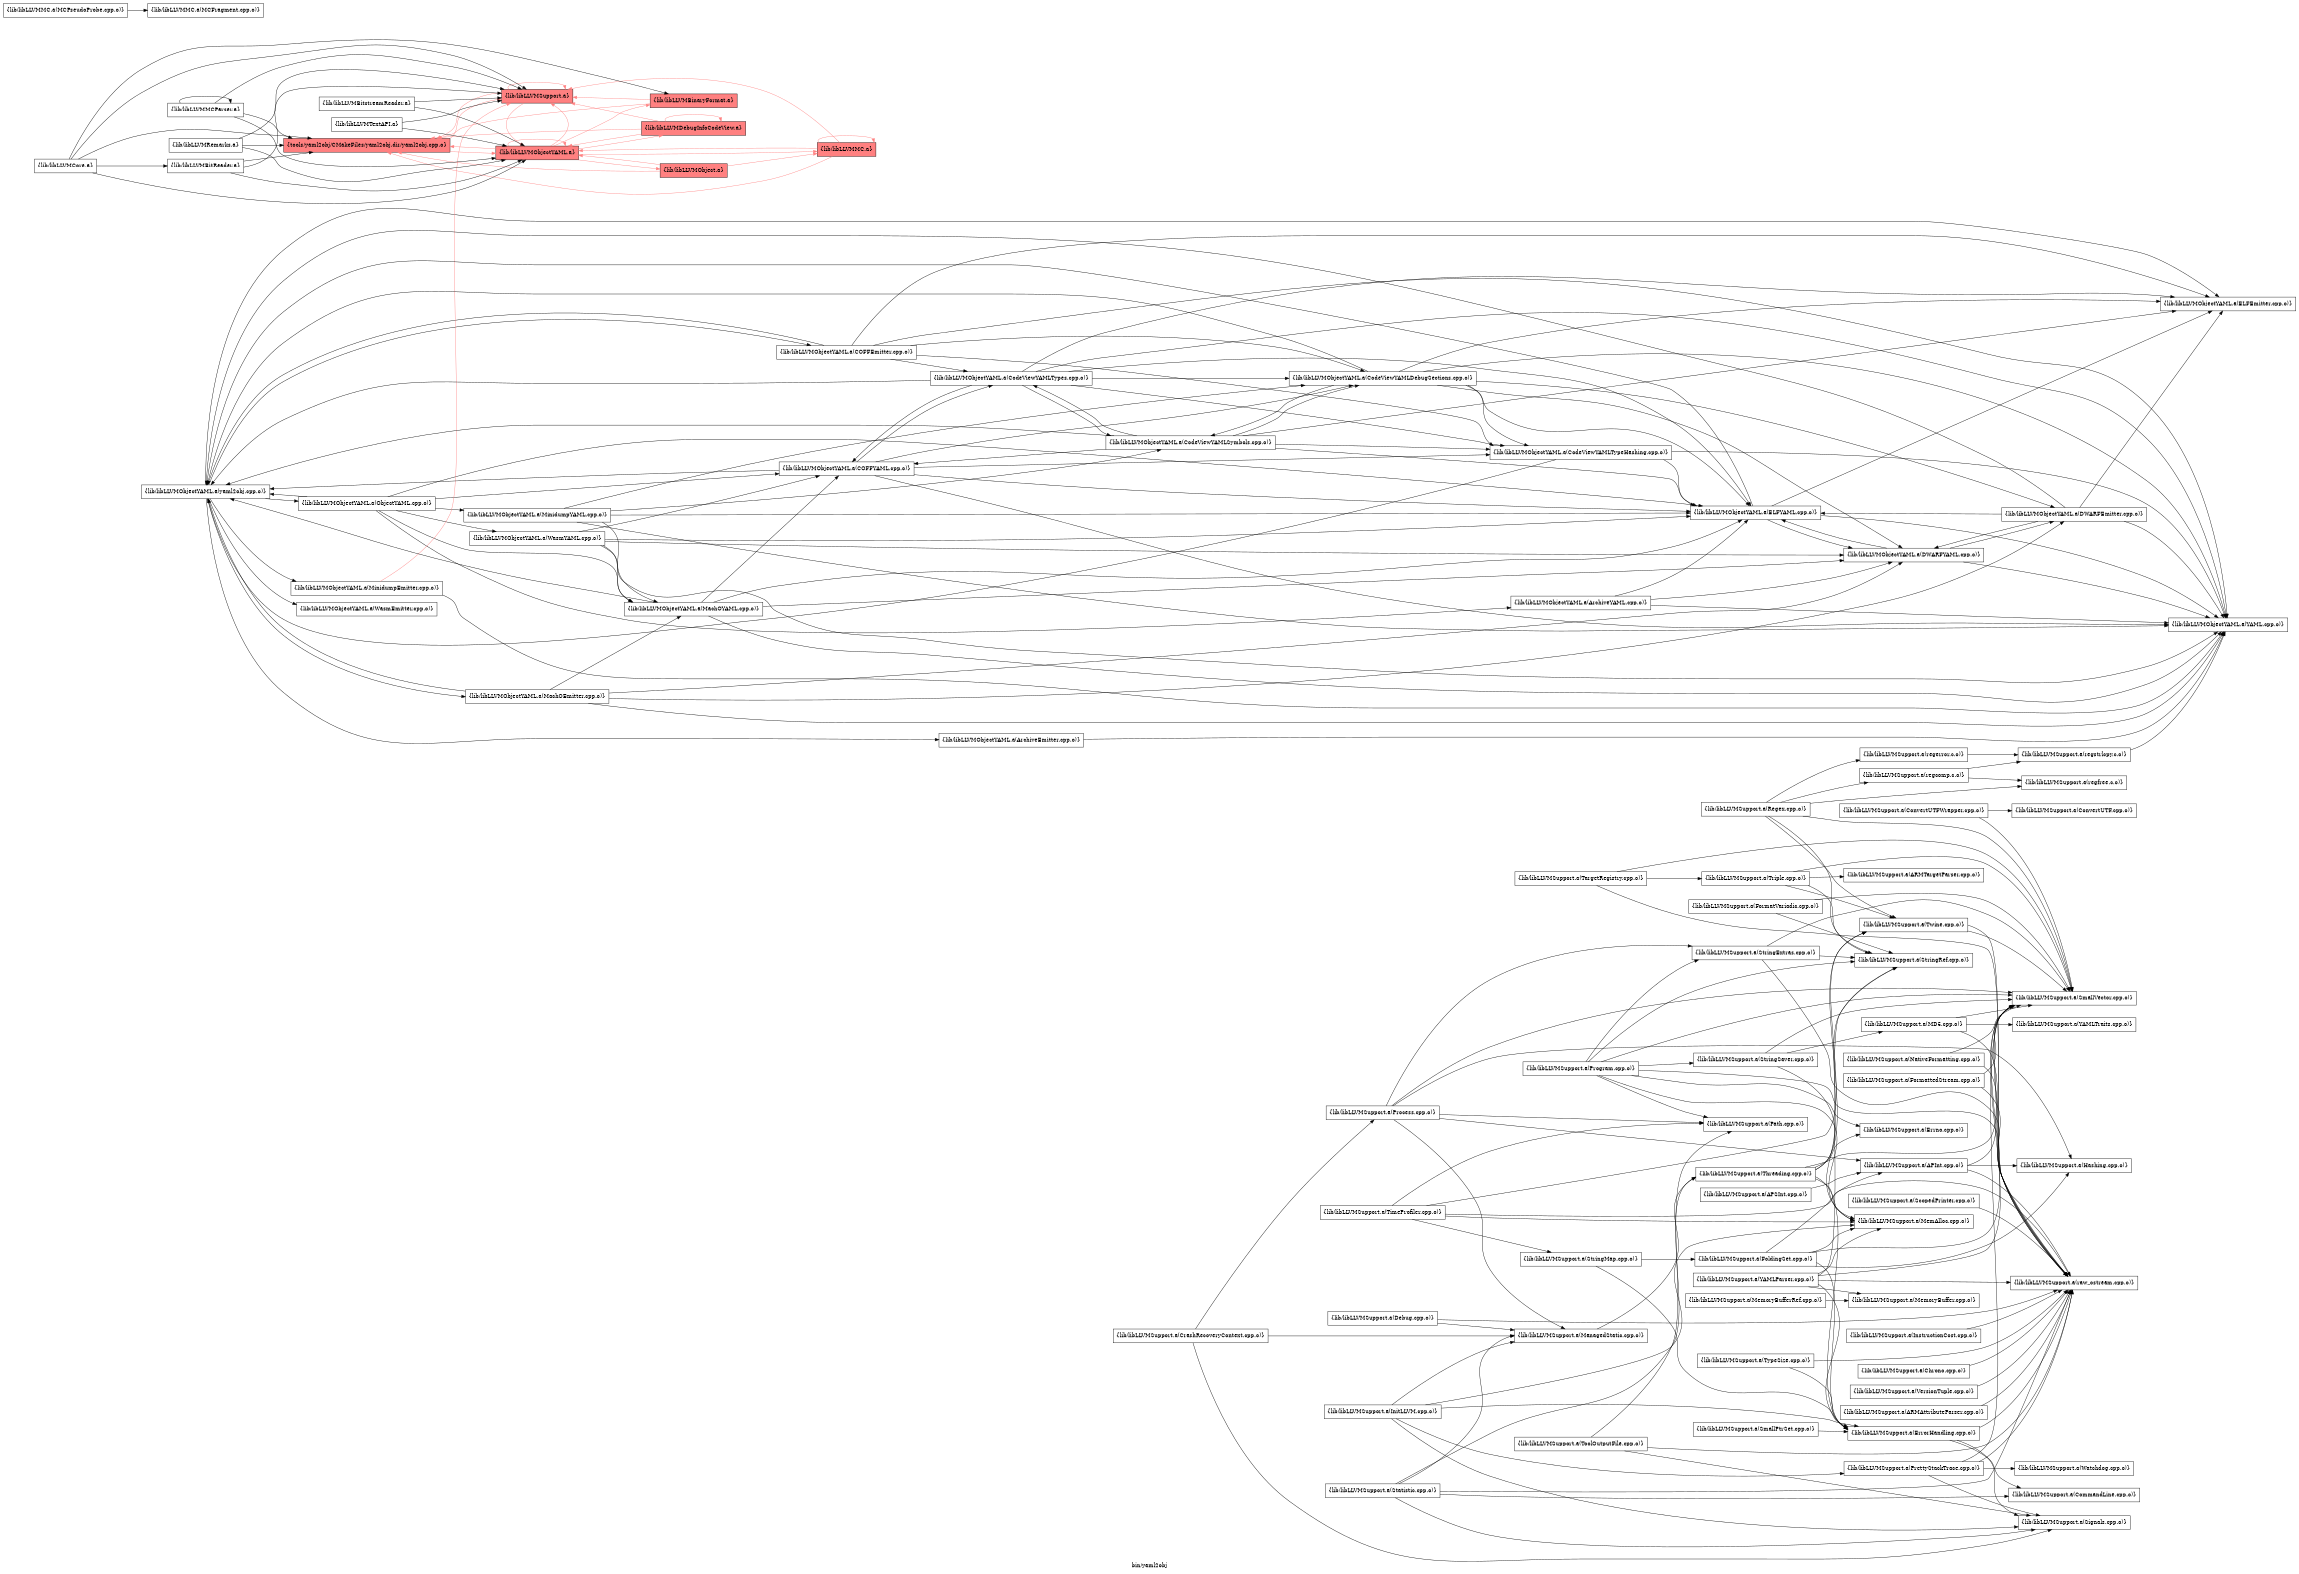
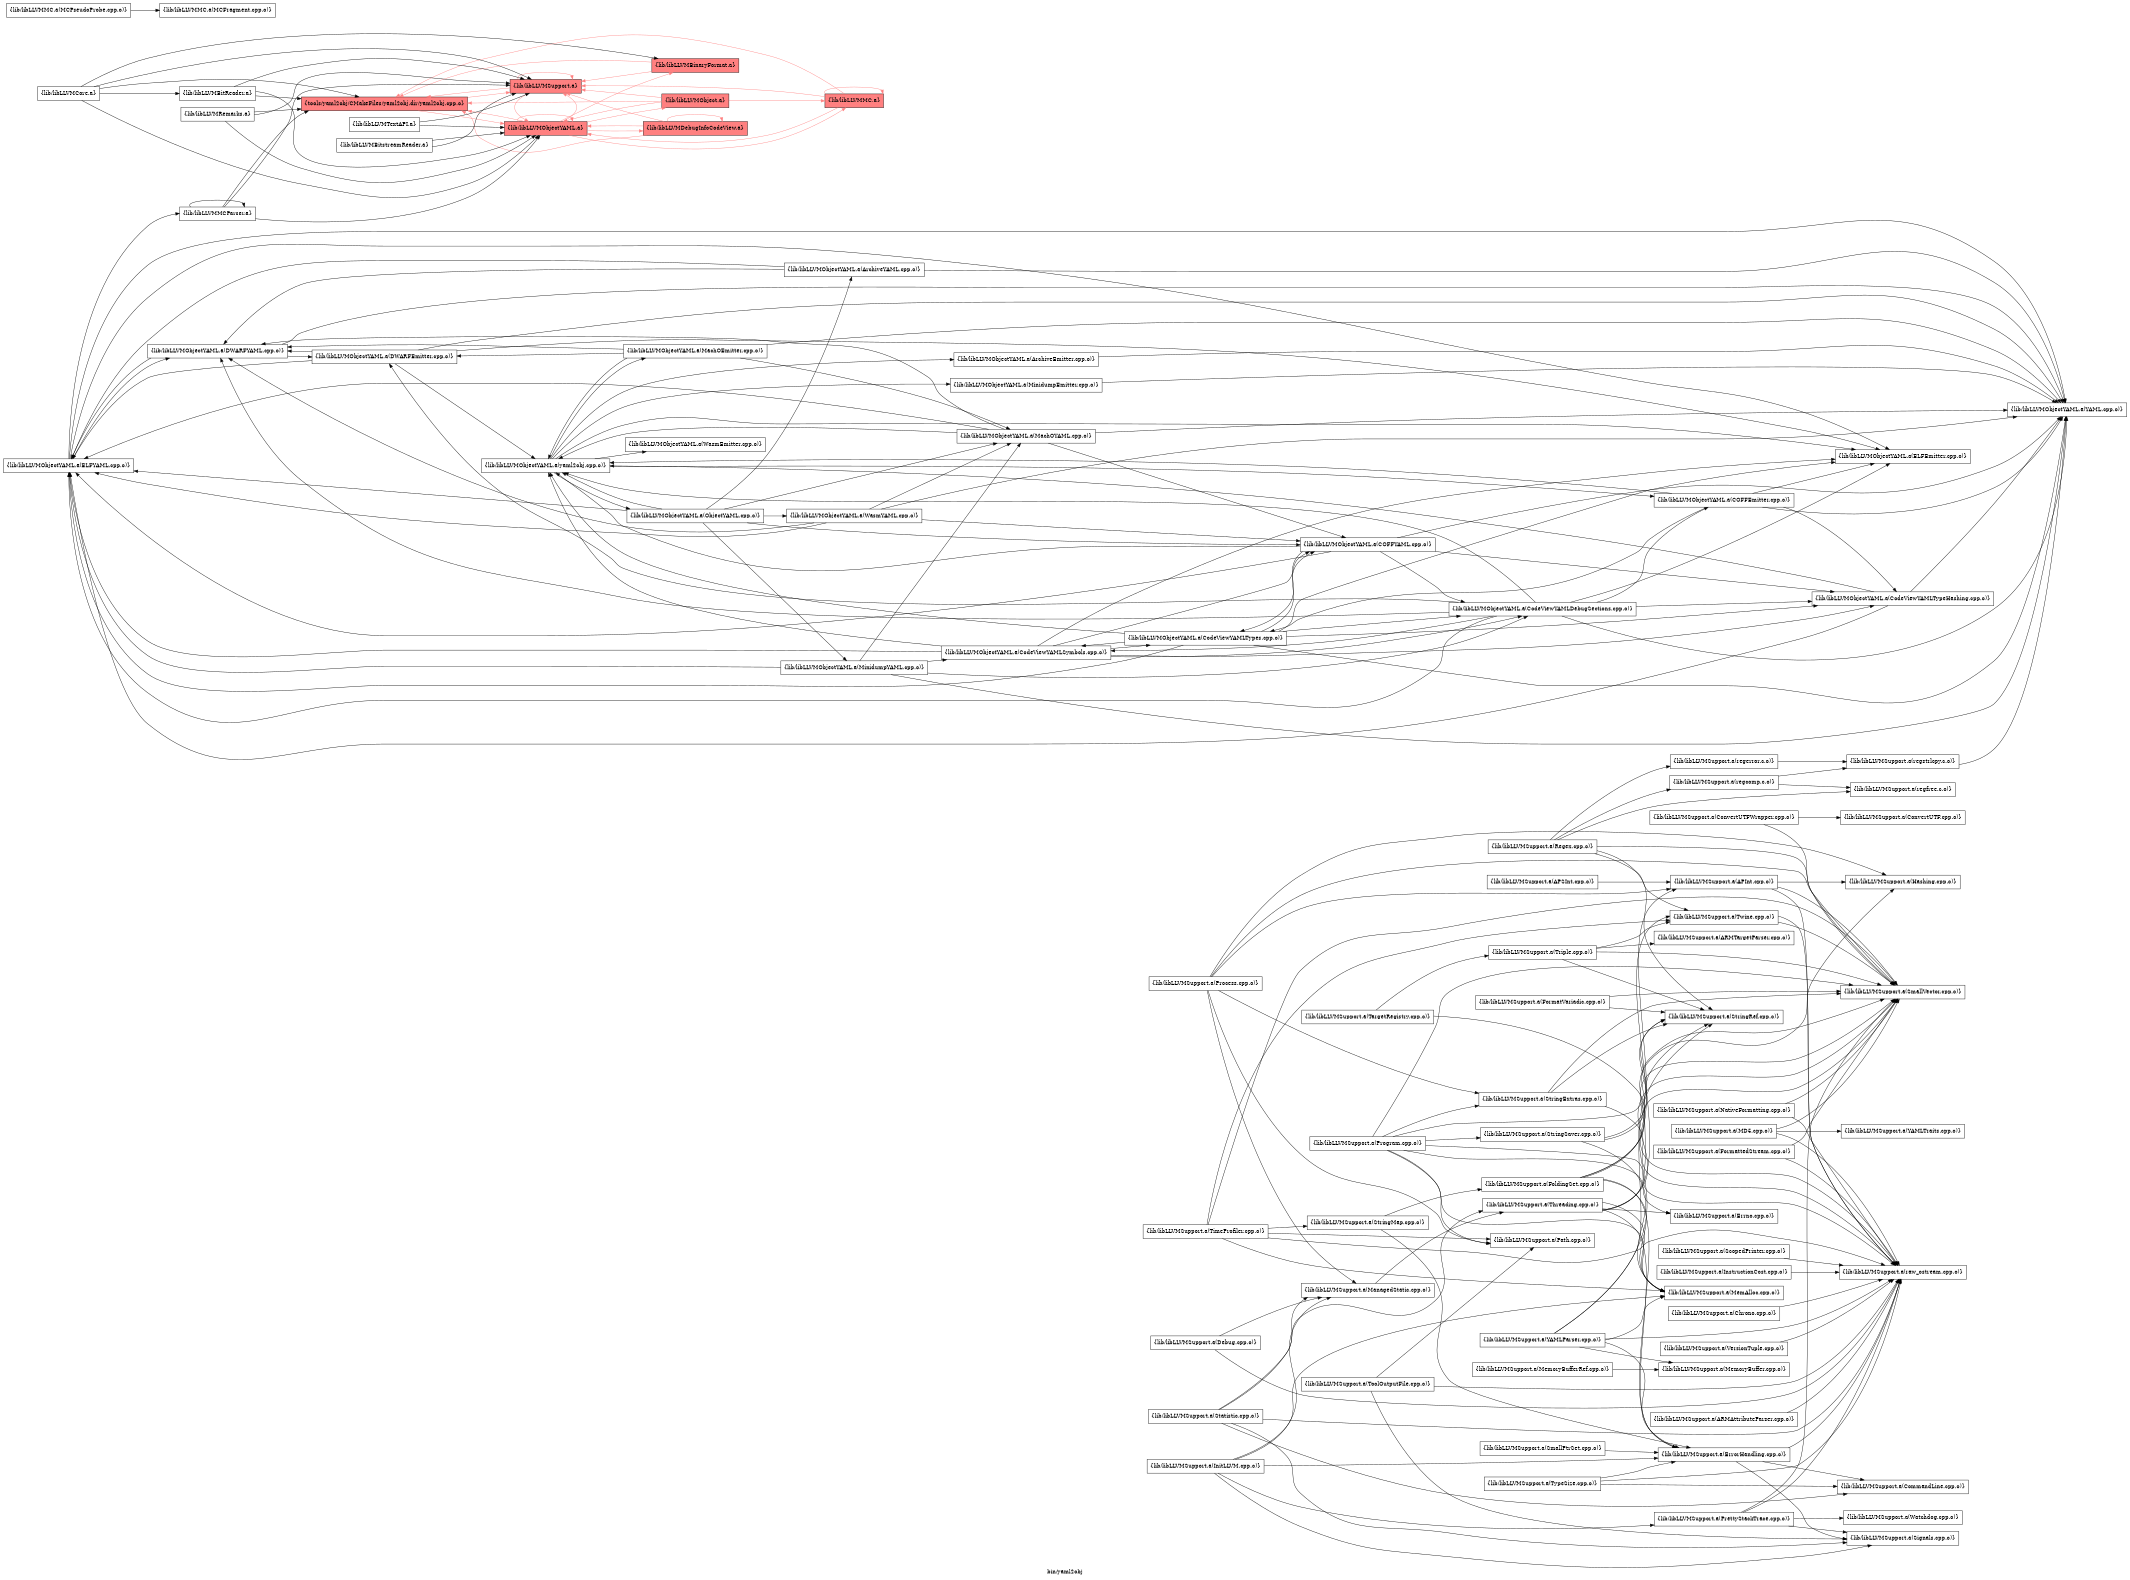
edge "{lib/libLLVMObjectYAML.a(ELFYAML.cpp.o)}" -> "{lib/libLLVMObjectYAML.a(yaml2obj.cpp.o)}": now "{lib/libLLVMObjectYAML.a(ELFYAML.cpp.o)}" -> "{lib/libLLVMMCParser.a}"
edge "{lib/libLLVMObjectYAML.a(COFFEmitter.cpp.o)}" -> "{lib/libLLVMObjectYAML.a(CodeViewYAMLDebugSections.cpp.o)}": reversed
edge "{lib/libLLVMObjectYAML.a(MinidumpEmitter.cpp.o)}" -> "{lib/libLLVMSupport.a}": now "{lib/libLLVMObject.a}" -> "{lib/libLLVMSupport.a}"
edge "{lib/libLLVMSupport.a(TargetRegistry.cpp.o)}" -> "{lib/libLLVMSupport.a(SmallVector.cpp.o)}": now "{lib/libLLVMSupport.a(TimeProfiler.cpp.o)}" -> "{lib/libLLVMSupport.a(SmallVector.cpp.o)}"
edge "{lib/libLLVMSupport.a(StringSaver.cpp.o)}" -> "{lib/libLLVMSupport.a(MD5.cpp.o)}": now "{lib/libLLVMSupport.a(StringSaver.cpp.o)}" -> "{lib/libLLVMSupport.a(StringRef.cpp.o)}"
node "{lib/libLLVMSupport.a(CrashRecoveryContext.cpp.o)}": removed
edge "{lib/libLLVMSupport.a(TypeSize.cpp.o)}" -> "{lib/libLLVMSupport.a(CommandLine.cpp.o)}": added
